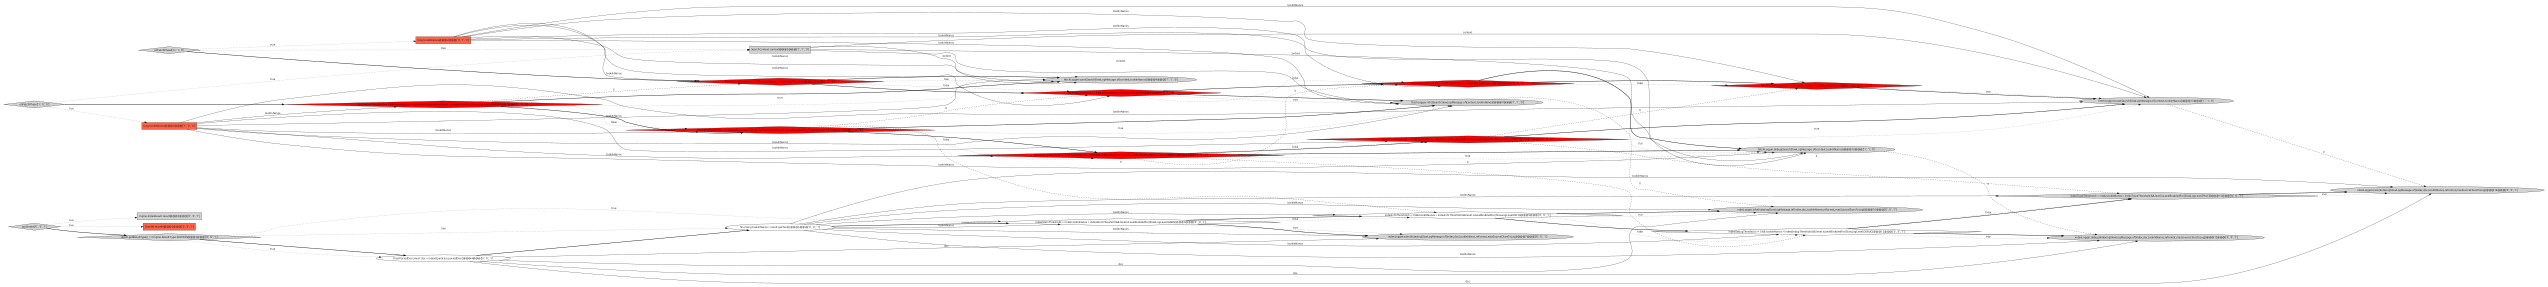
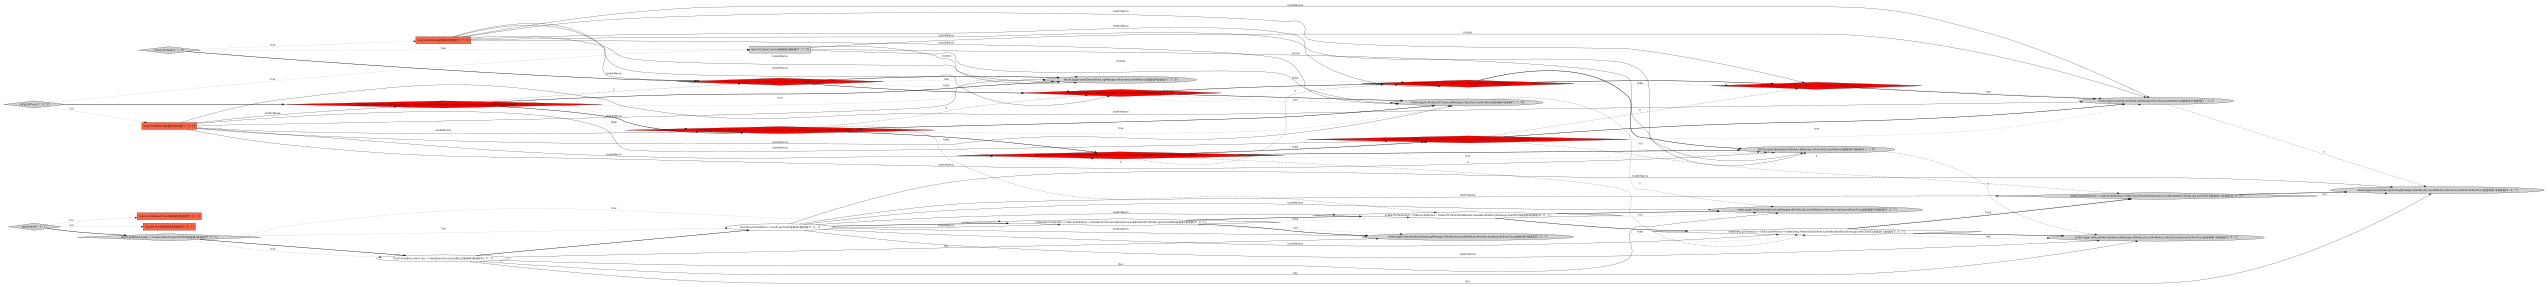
node "Engine.IndexResult result@@@2@@@['0', '0', '1']": fillcolor lightgray -> tomato
